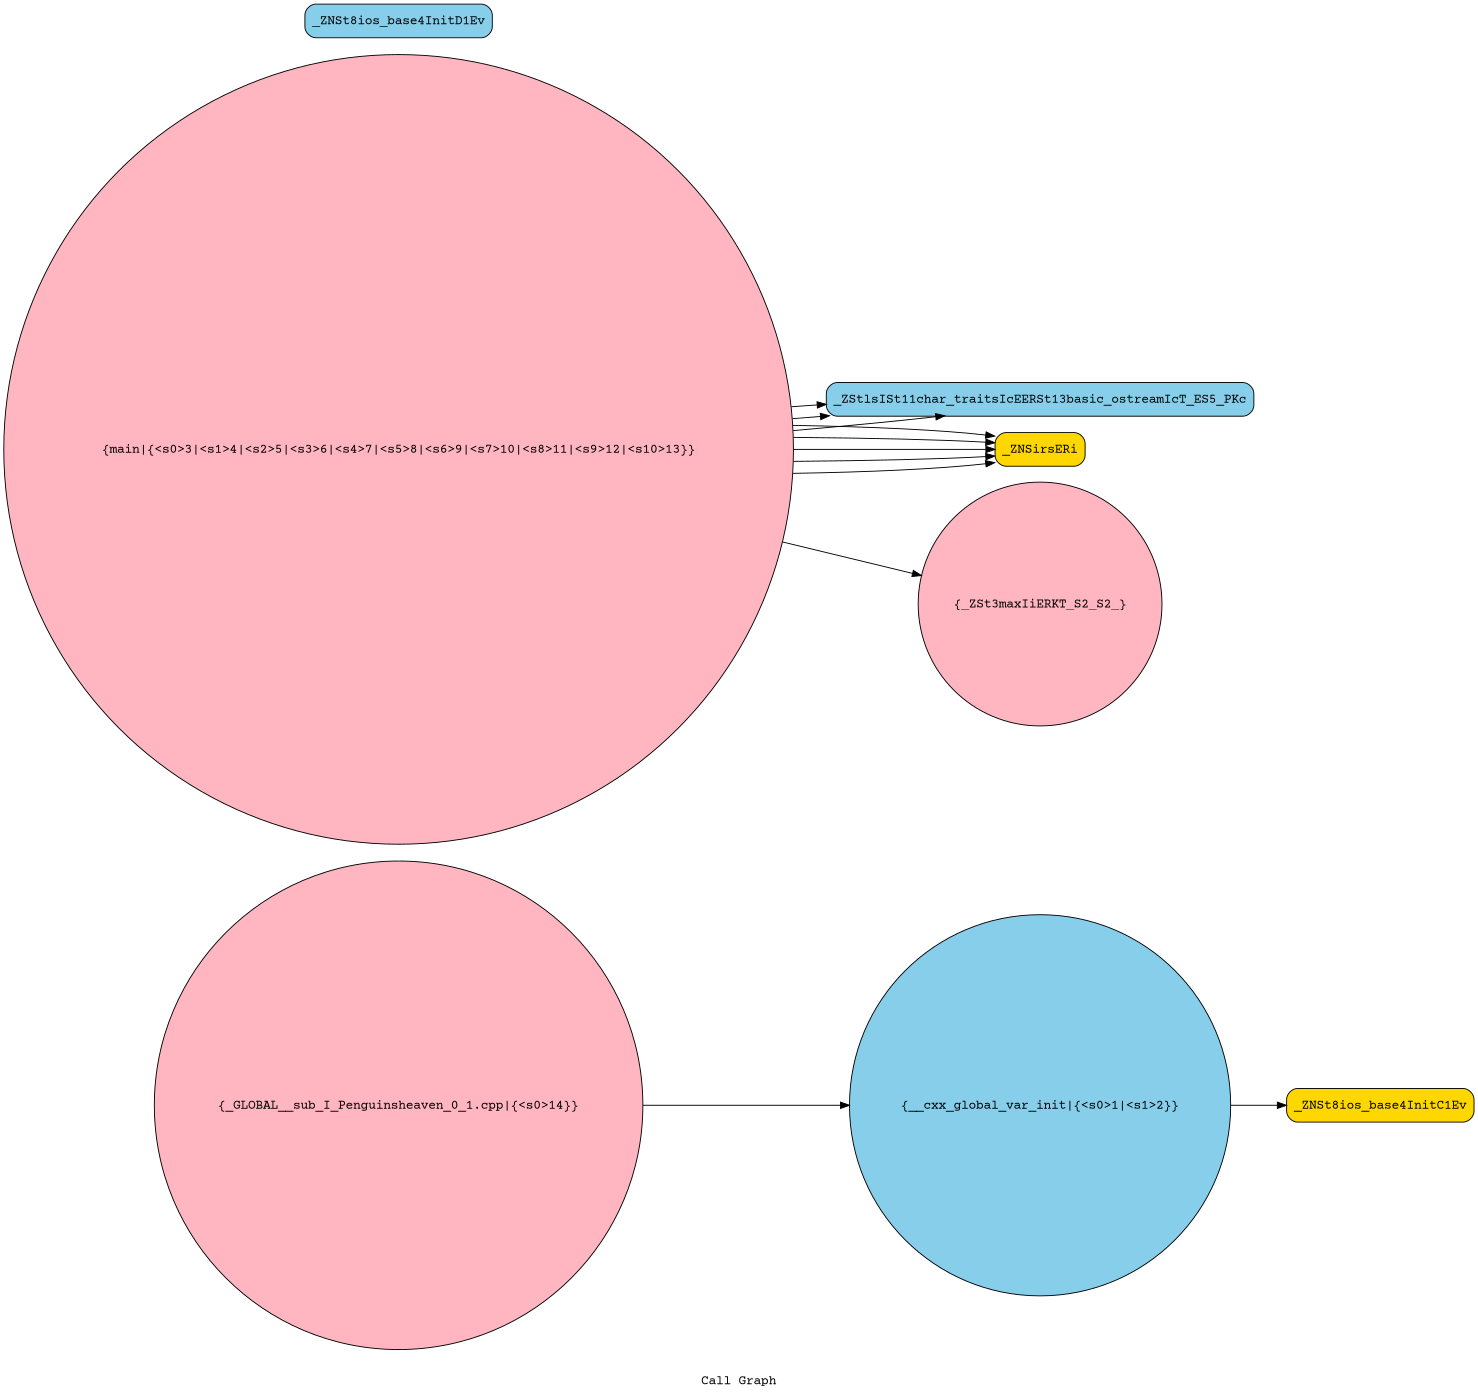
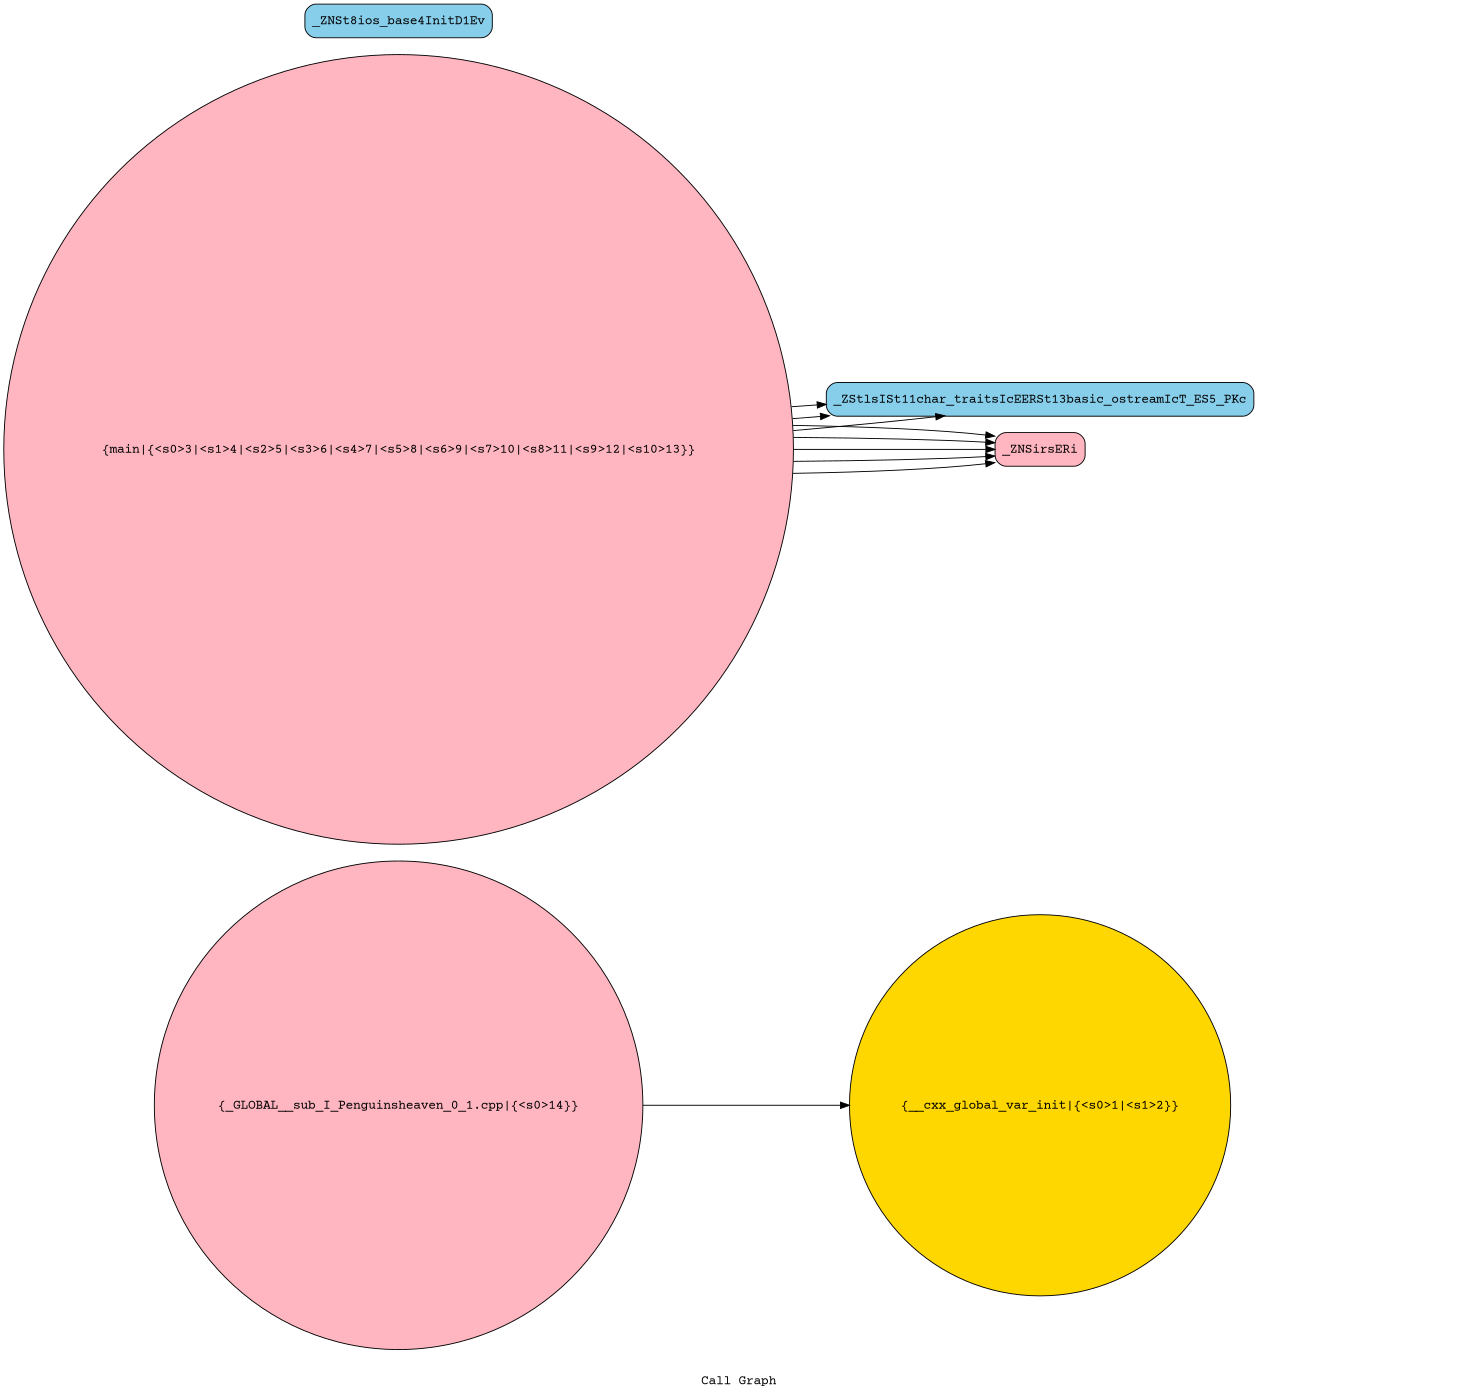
node "_ZNSirsERi": fillcolor gold -> lightpink
node "{_ZSt3maxIiERKT_S2_S2_}": removed
node "{__cxx_global_var_init|{<s0>1|<s1>2}}": fillcolor skyblue -> gold
node "_ZNSt8ios_base4InitC1Ev": removed
